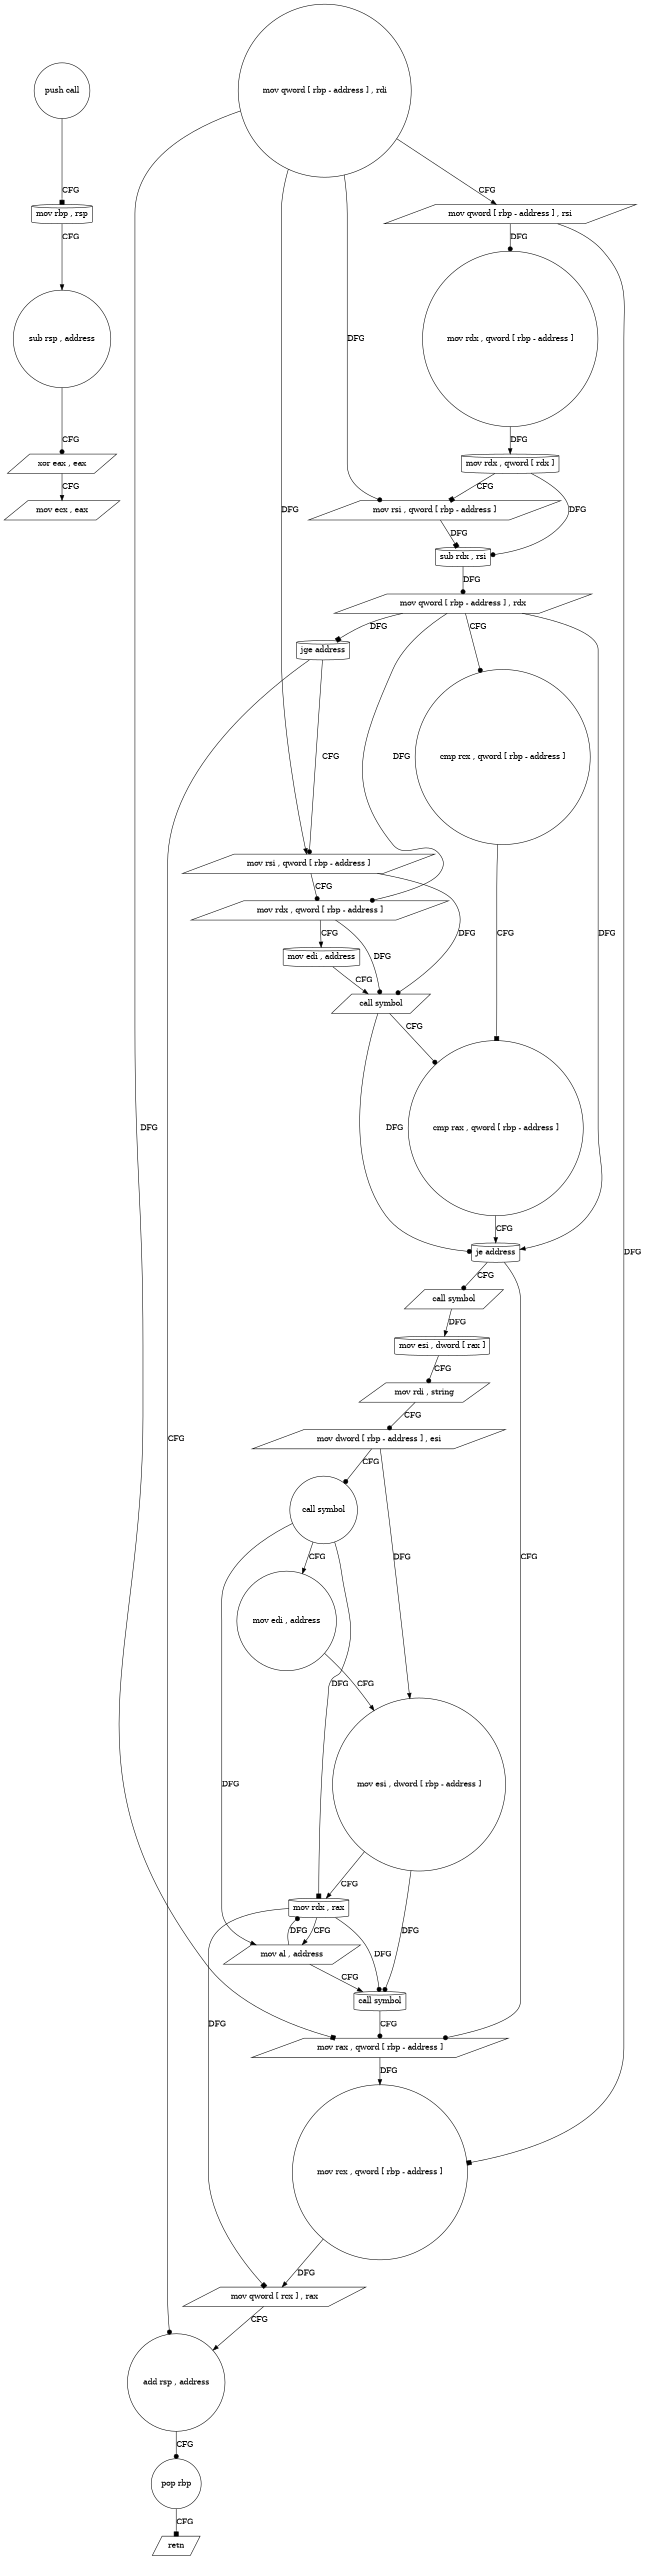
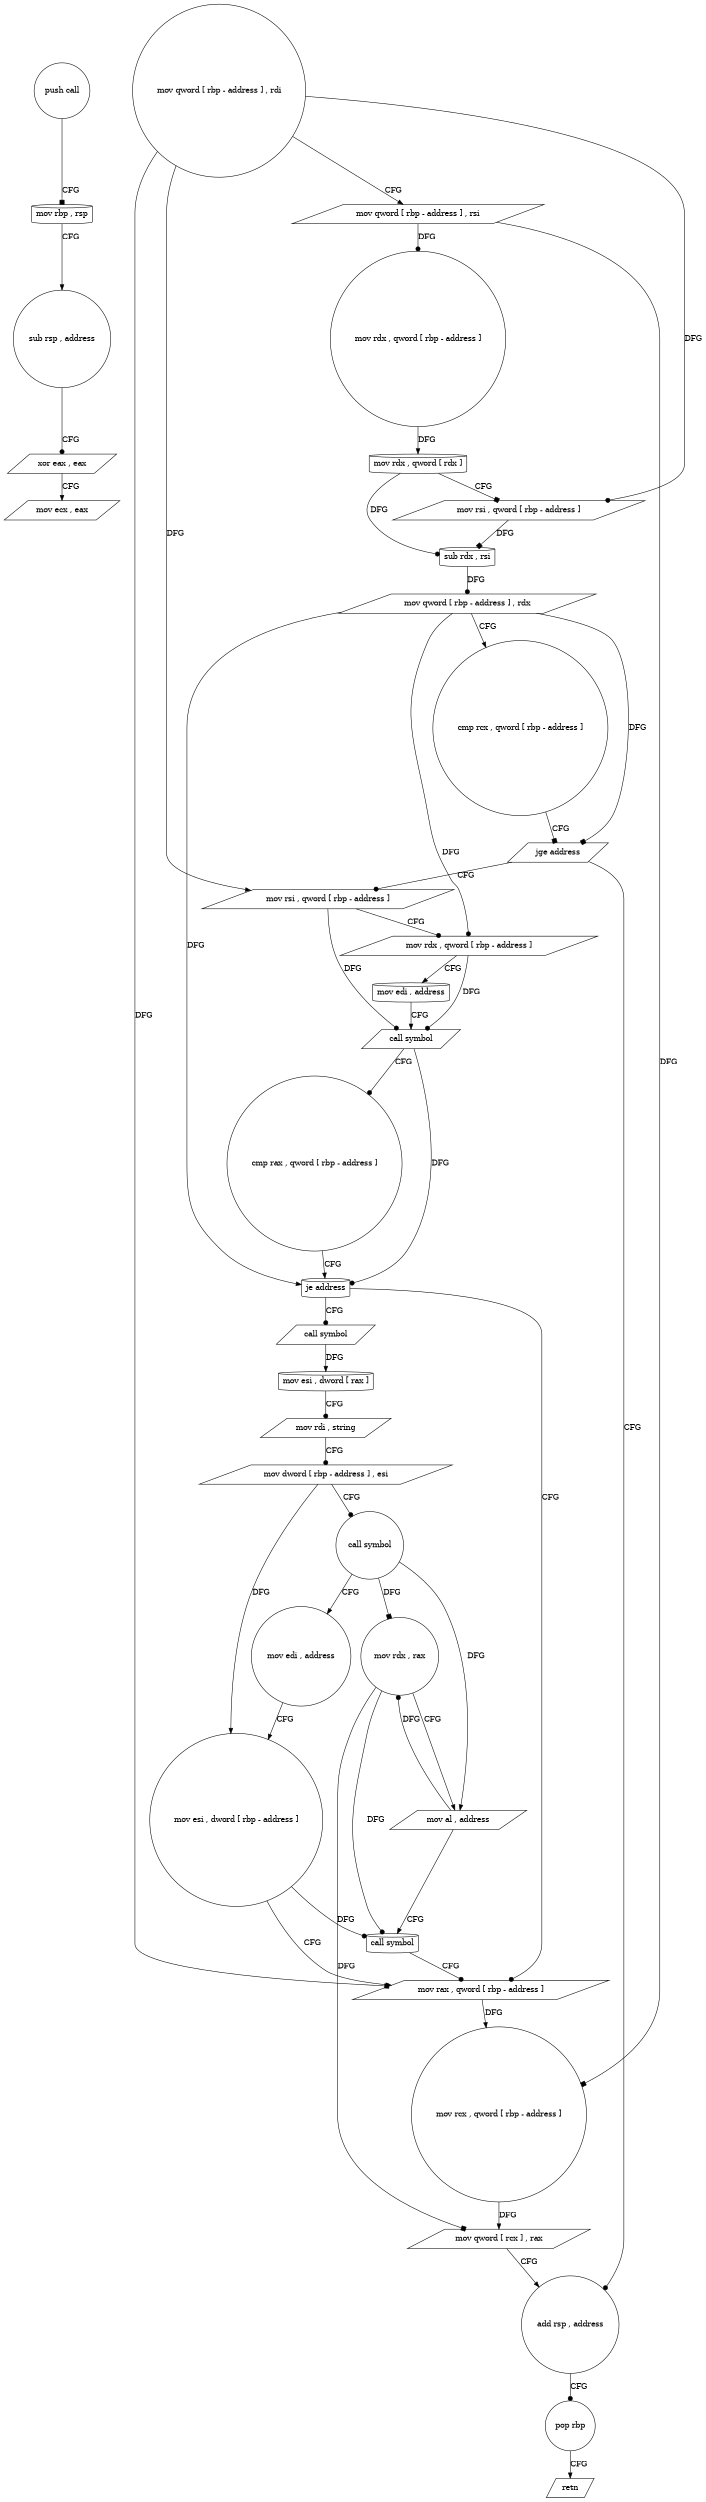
edge "mov qword [ rbp - address ] , rdx" -> "cmp rcx , qword [ rbp - address ]": arrowhead dot -> normal
node "jge address": shape cylinder -> parallelogram
edge "cmp rcx , qword [ rbp - address ]" -> "cmp rax , qword [ rbp - address ]": now "cmp rcx , qword [ rbp - address ]" -> "jge address"
edge "mov esi , dword [ rbp - address ]" -> "mov rdx , rax": now "mov esi , dword [ rbp - address ]" -> "mov rax , qword [ rbp - address ]"
node "mov rdx , rax": shape cylinder -> circle
edge "pop rbp" -> "retn": arrowhead box -> normal
